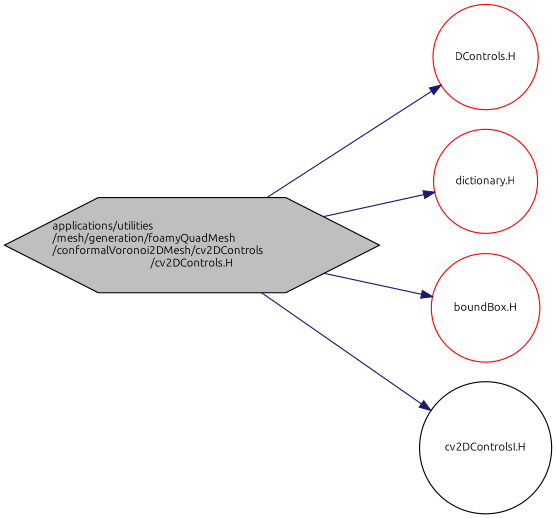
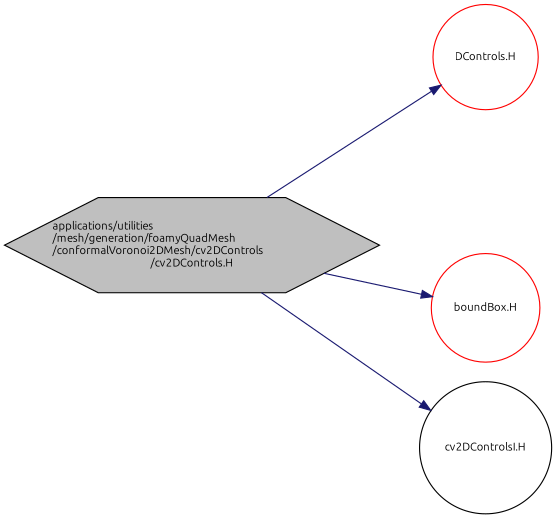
node "dictionary.H": removed
